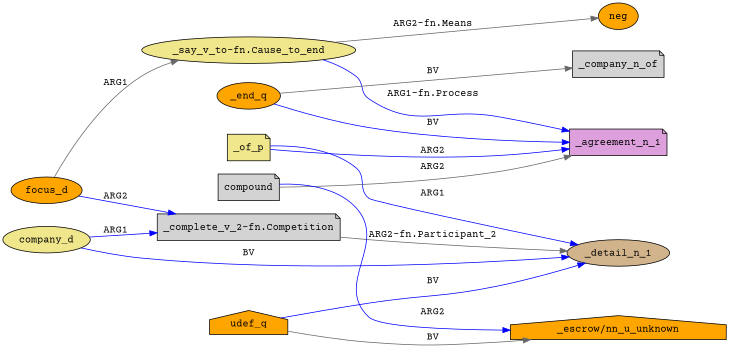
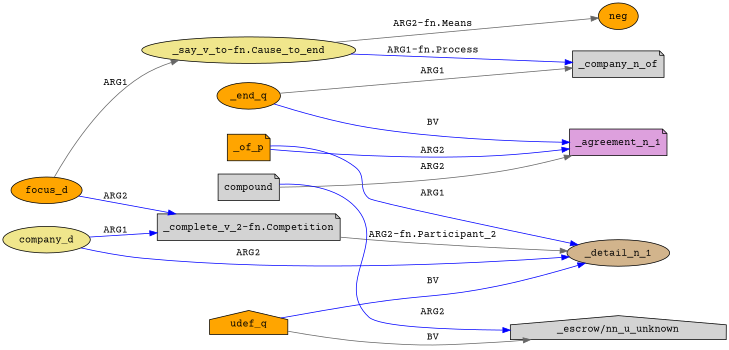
edge "_end_q" -> "_company_n_of": label "BV" -> "ARG1"
edge "_say_v_to-fn.Cause_to_end" -> "_agreement_n_1": now "_say_v_to-fn.Cause_to_end" -> "_company_n_of"
node "_of_p": fillcolor khaki -> orange
edge "company_d" -> "_detail_n_1": label "BV" -> "ARG2"
node "_escrow/nn_u_unknown": fillcolor orange -> lightgrey
